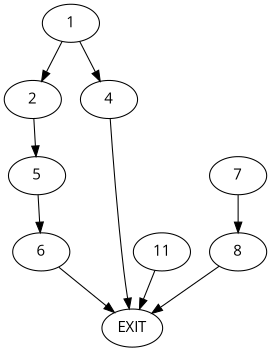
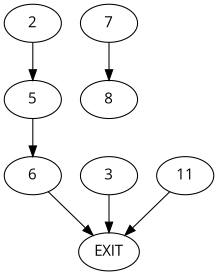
node "1": removed
node "4": label "4" -> "3"
edge "8" -> "EXIT": removed
